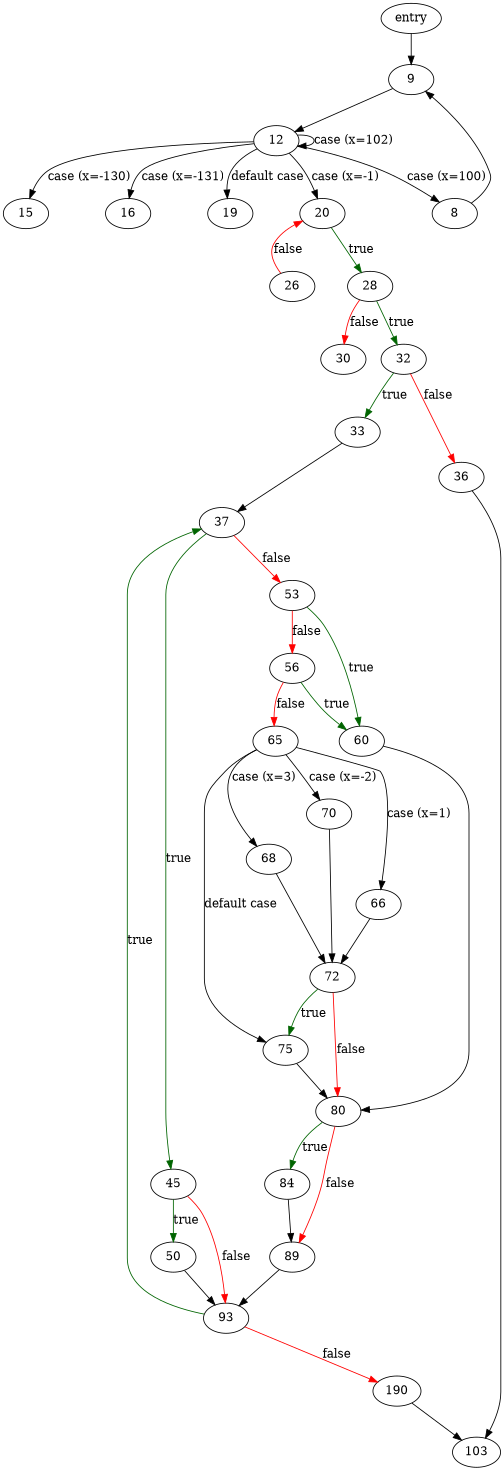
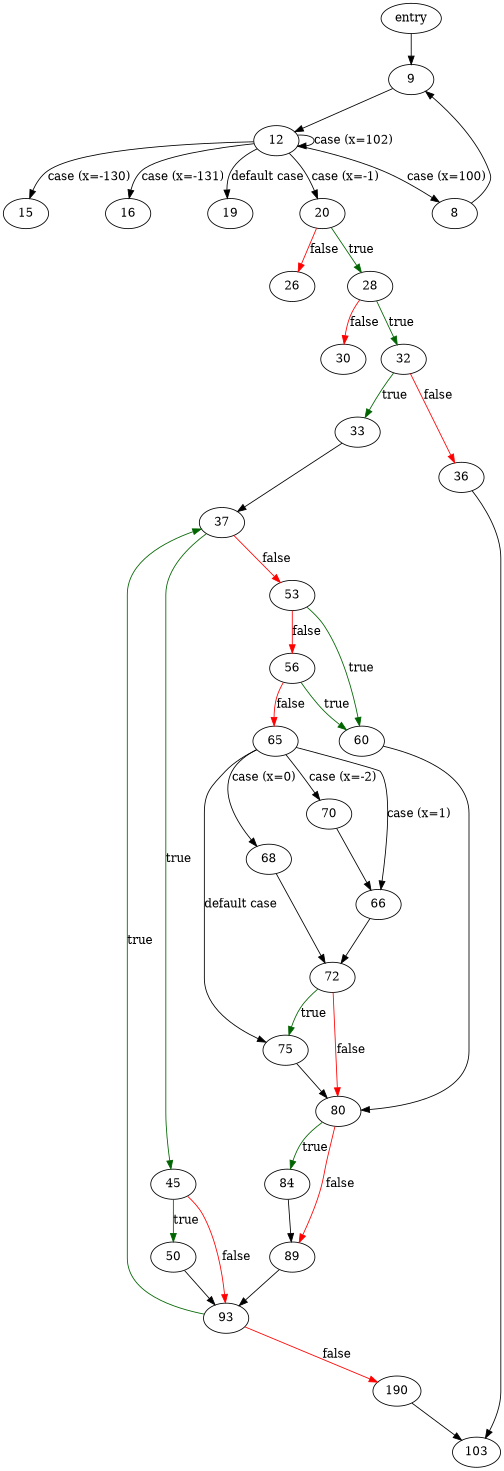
edge "26" -> "20": reversed
edge "65" -> "68": label "case (x=3)" -> "case (x=0)"
edge "70" -> "72": now "70" -> "66"
